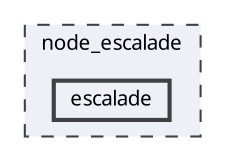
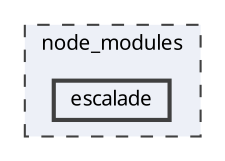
cluster "node_escalade": label "node_escalade" -> "node_modules"
